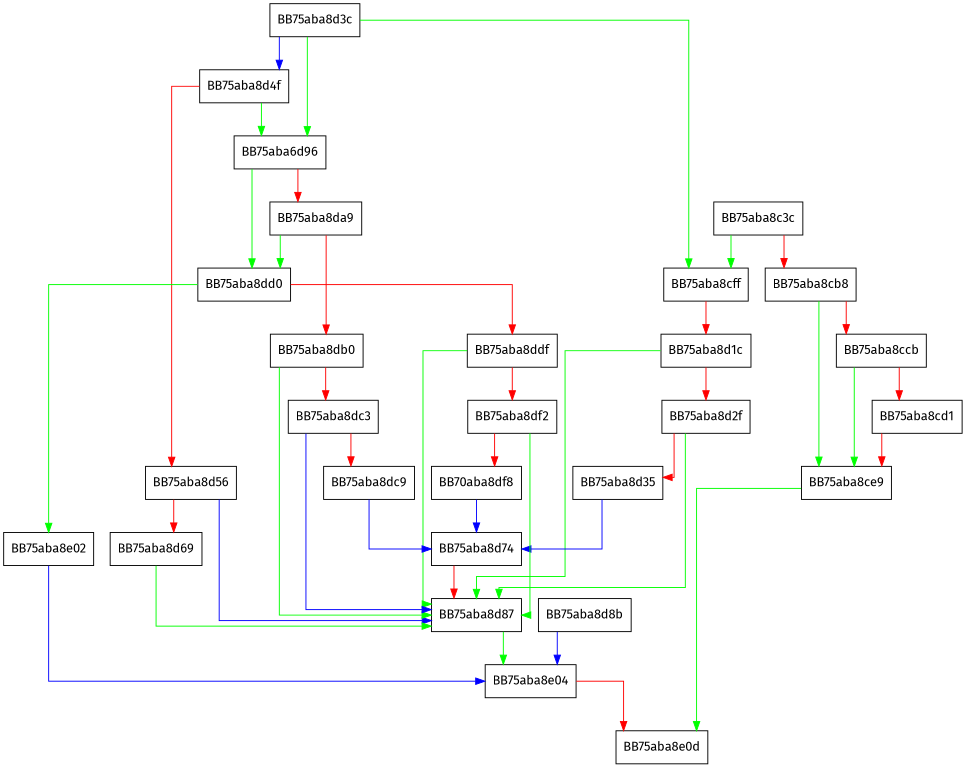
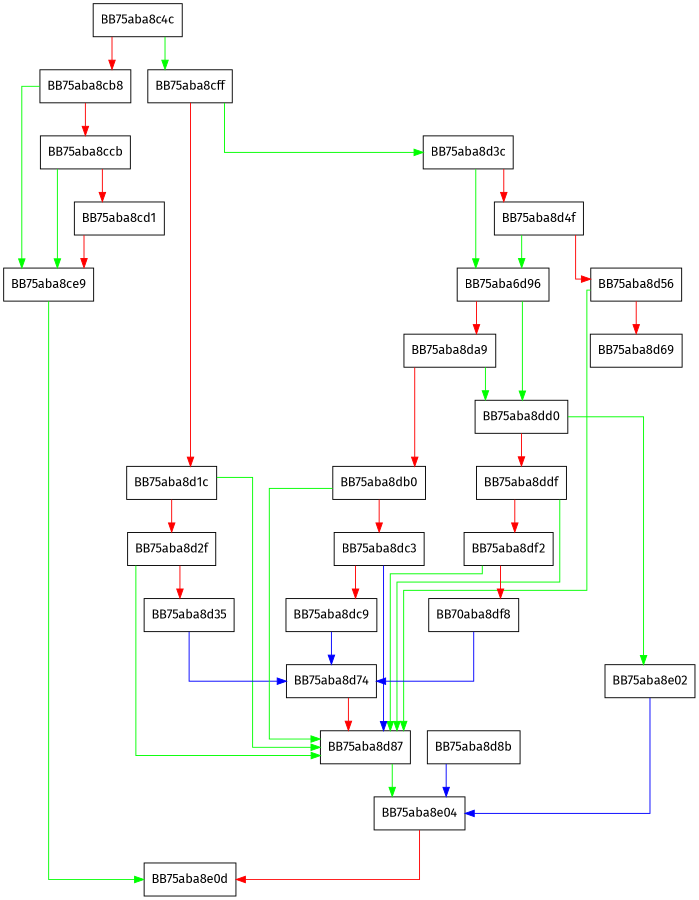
edge "BB75aba8d3c" -> "BB75aba8cff": reversed
edge "BB75aba8d3c" -> "BB75aba8d4f": color blue -> red
node "BB75aba8c3c": label "BB75aba8c3c" -> "BB75aba8c4c"
edge "BB75aba8d56" -> "BB75aba8d87": color blue -> green
edge "BB75aba8d69" -> "BB75aba8d87": removed
